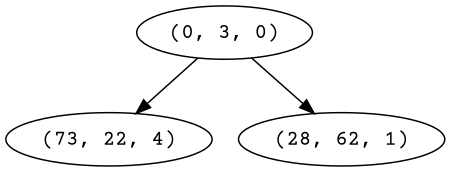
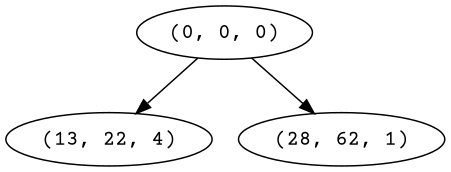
node "(0, 3, 0)": label "(0, 3, 0)" -> "(0, 0, 0)"
node "(73, 22, 4)": label "(73, 22, 4)" -> "(13, 22, 4)"
